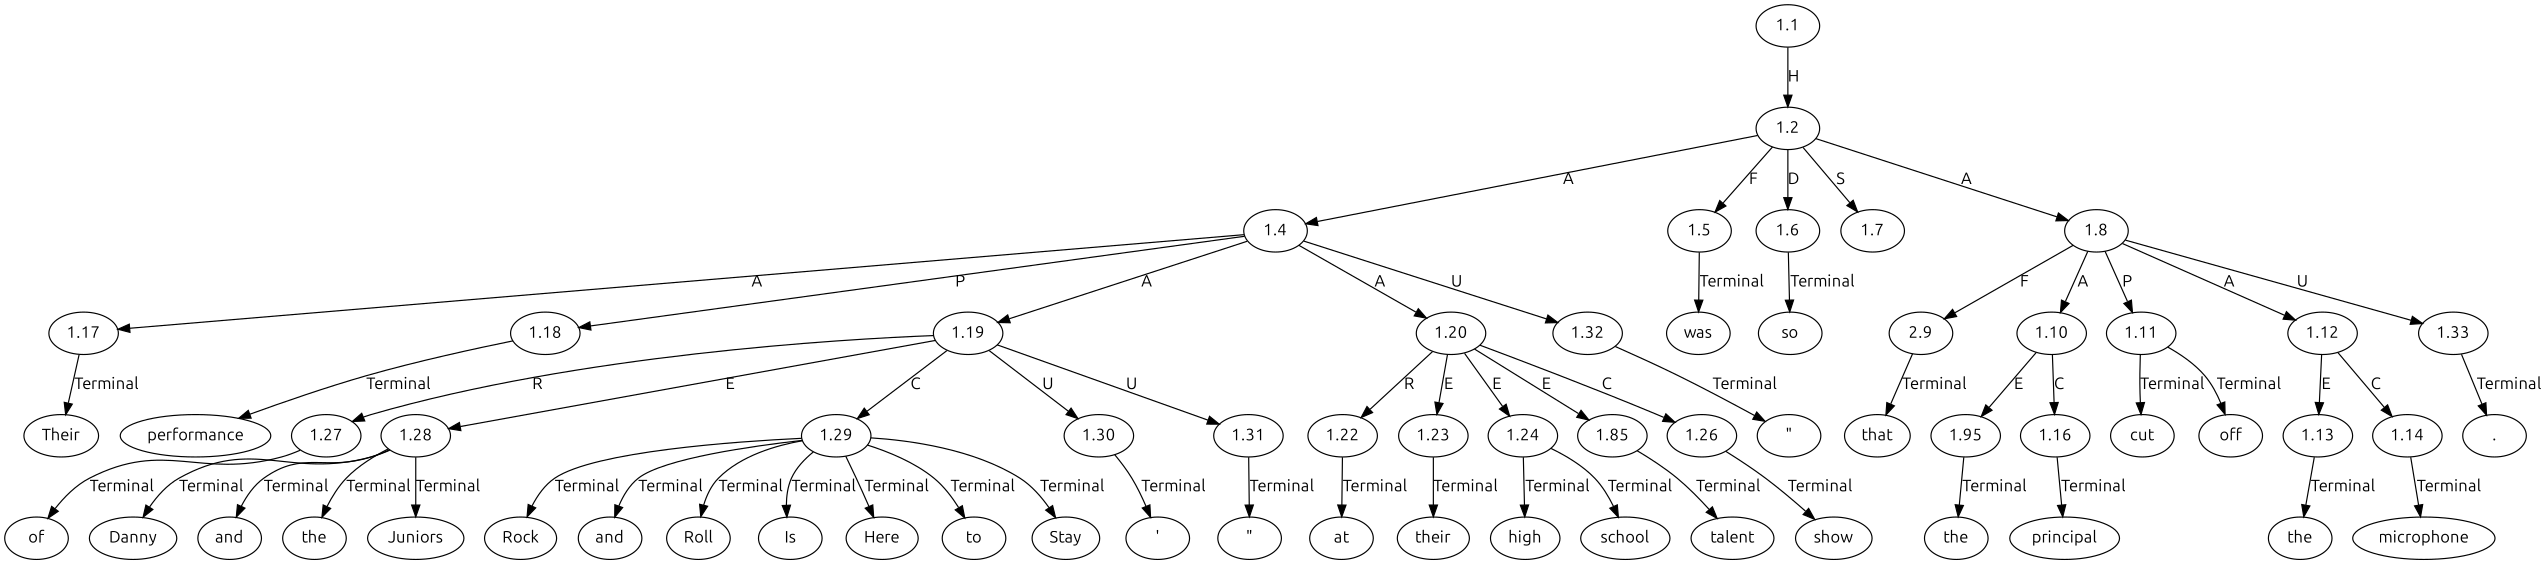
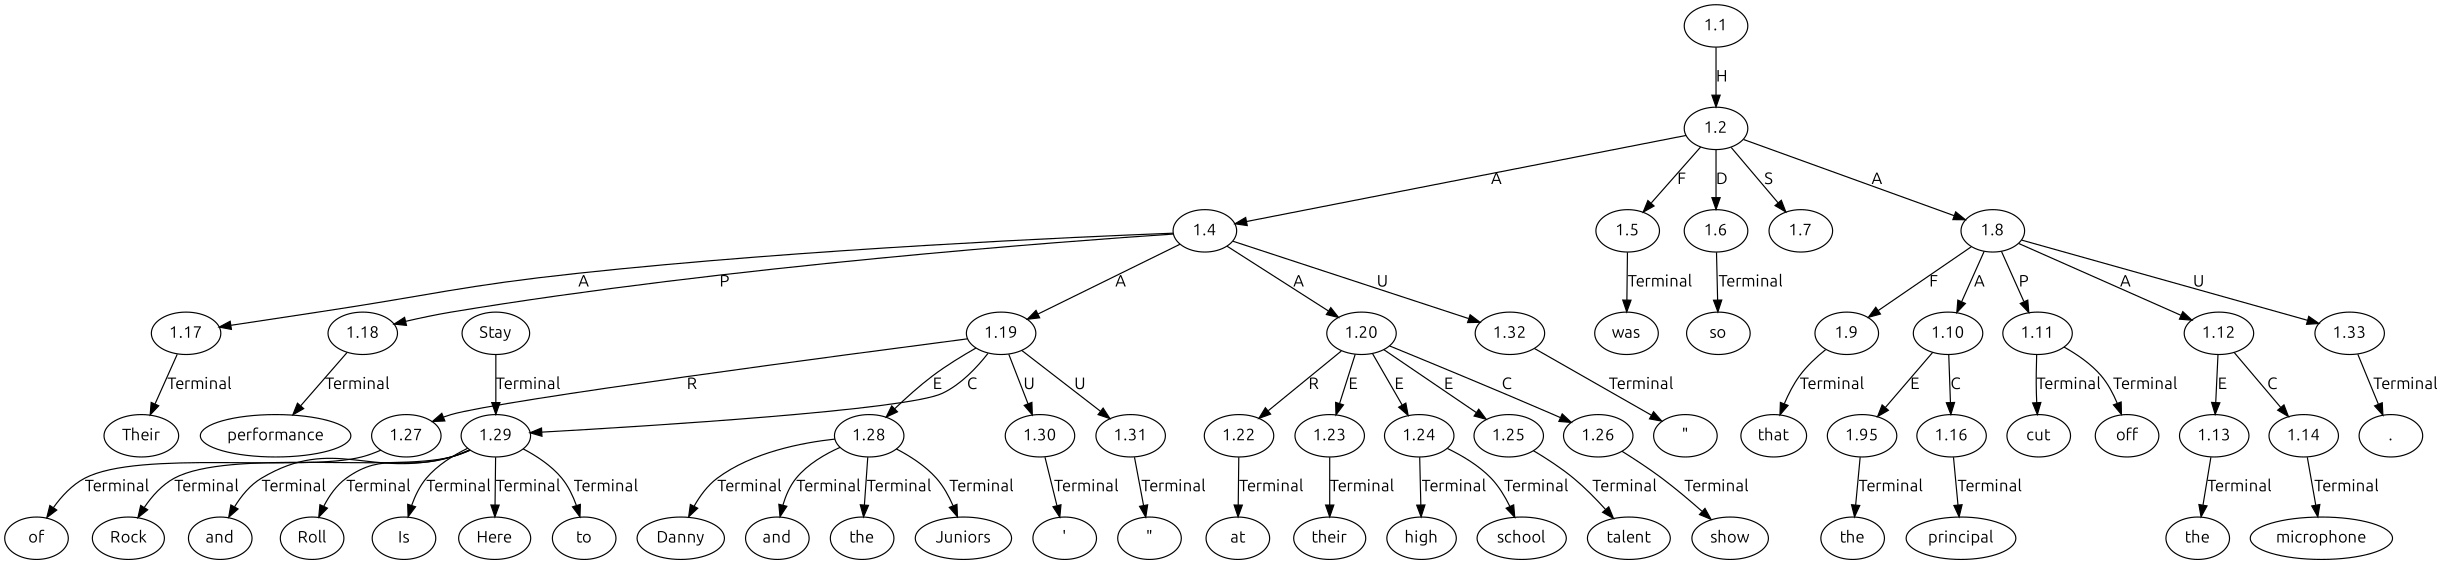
node "2.9": label "2.9" -> "1.9"
node "1.85": label "1.85" -> "1.25"
edge "1.29" -> "Stay": reversed
